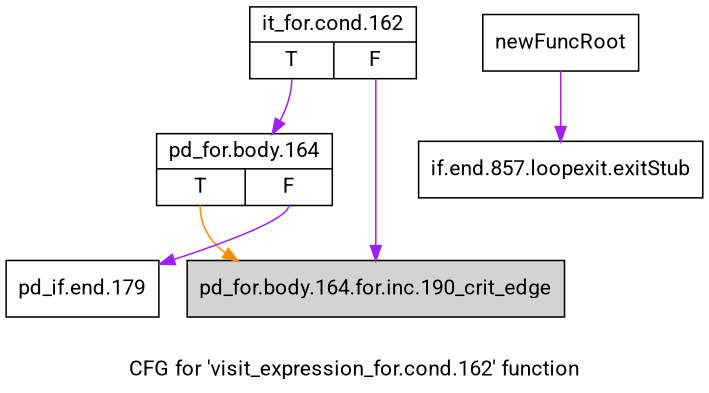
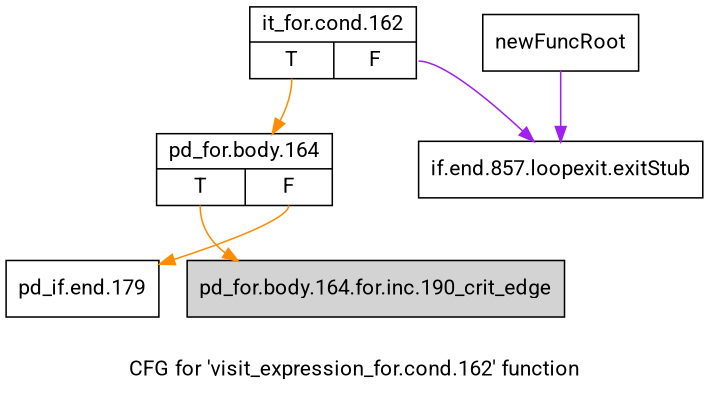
edge "it_for.cond.162" -> "pd_for.body.164": color purple -> darkorange
edge "it_for.cond.162" -> "pd_for.body.164.for.inc.190_crit_edge": now "it_for.cond.162" -> "if.end.857.loopexit.exitStub"
edge "pd_for.body.164" -> "pd_if.end.179": color purple -> darkorange
